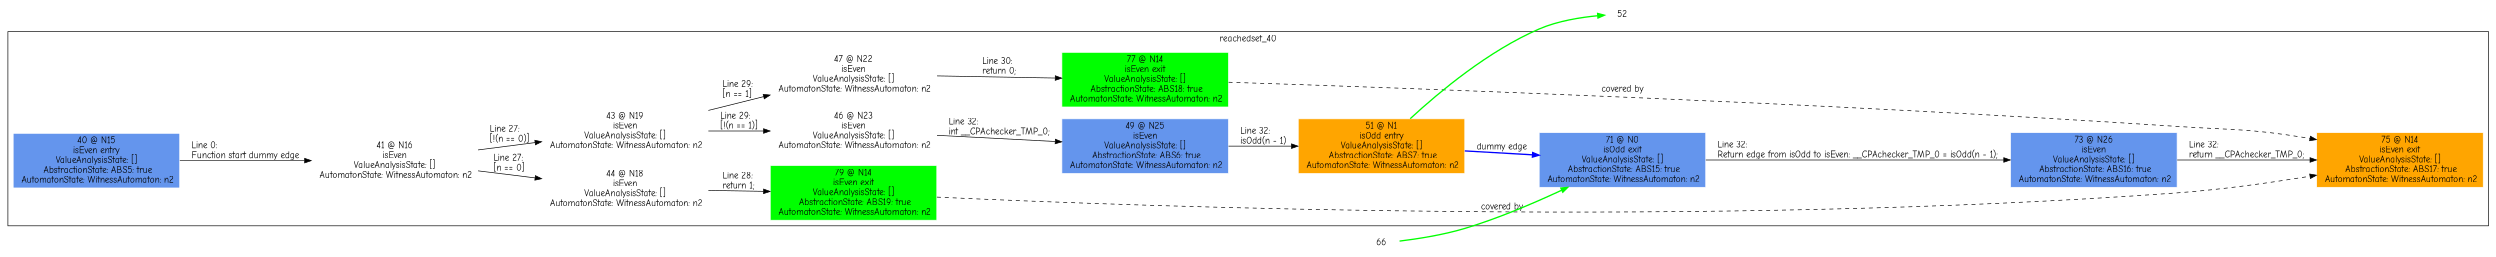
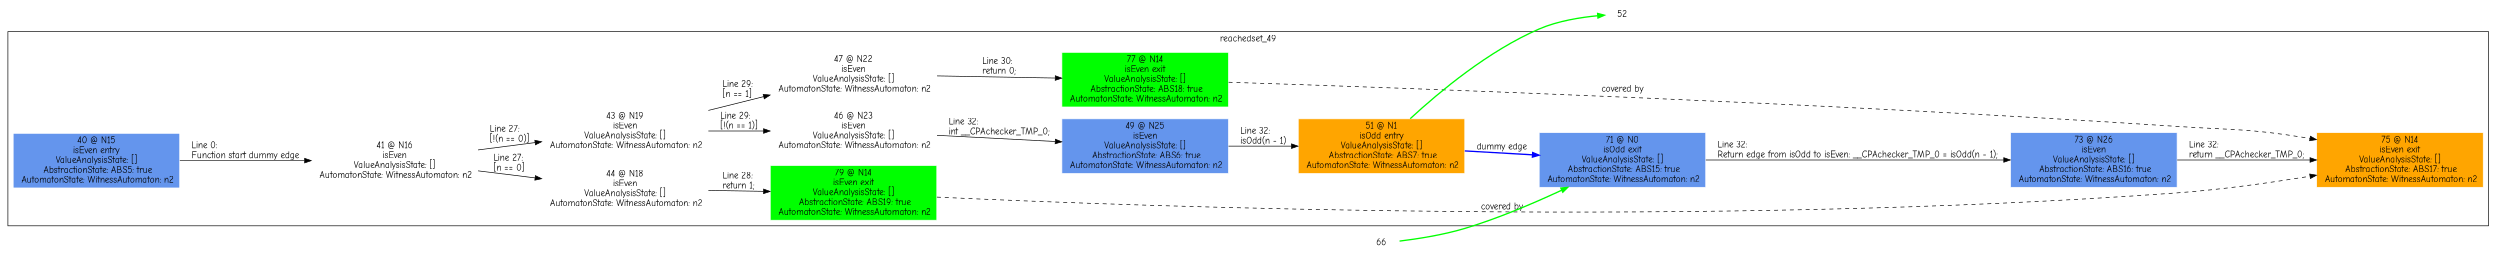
cluster "reachedset_40": label "reachedset_40" -> "reachedset_49"
